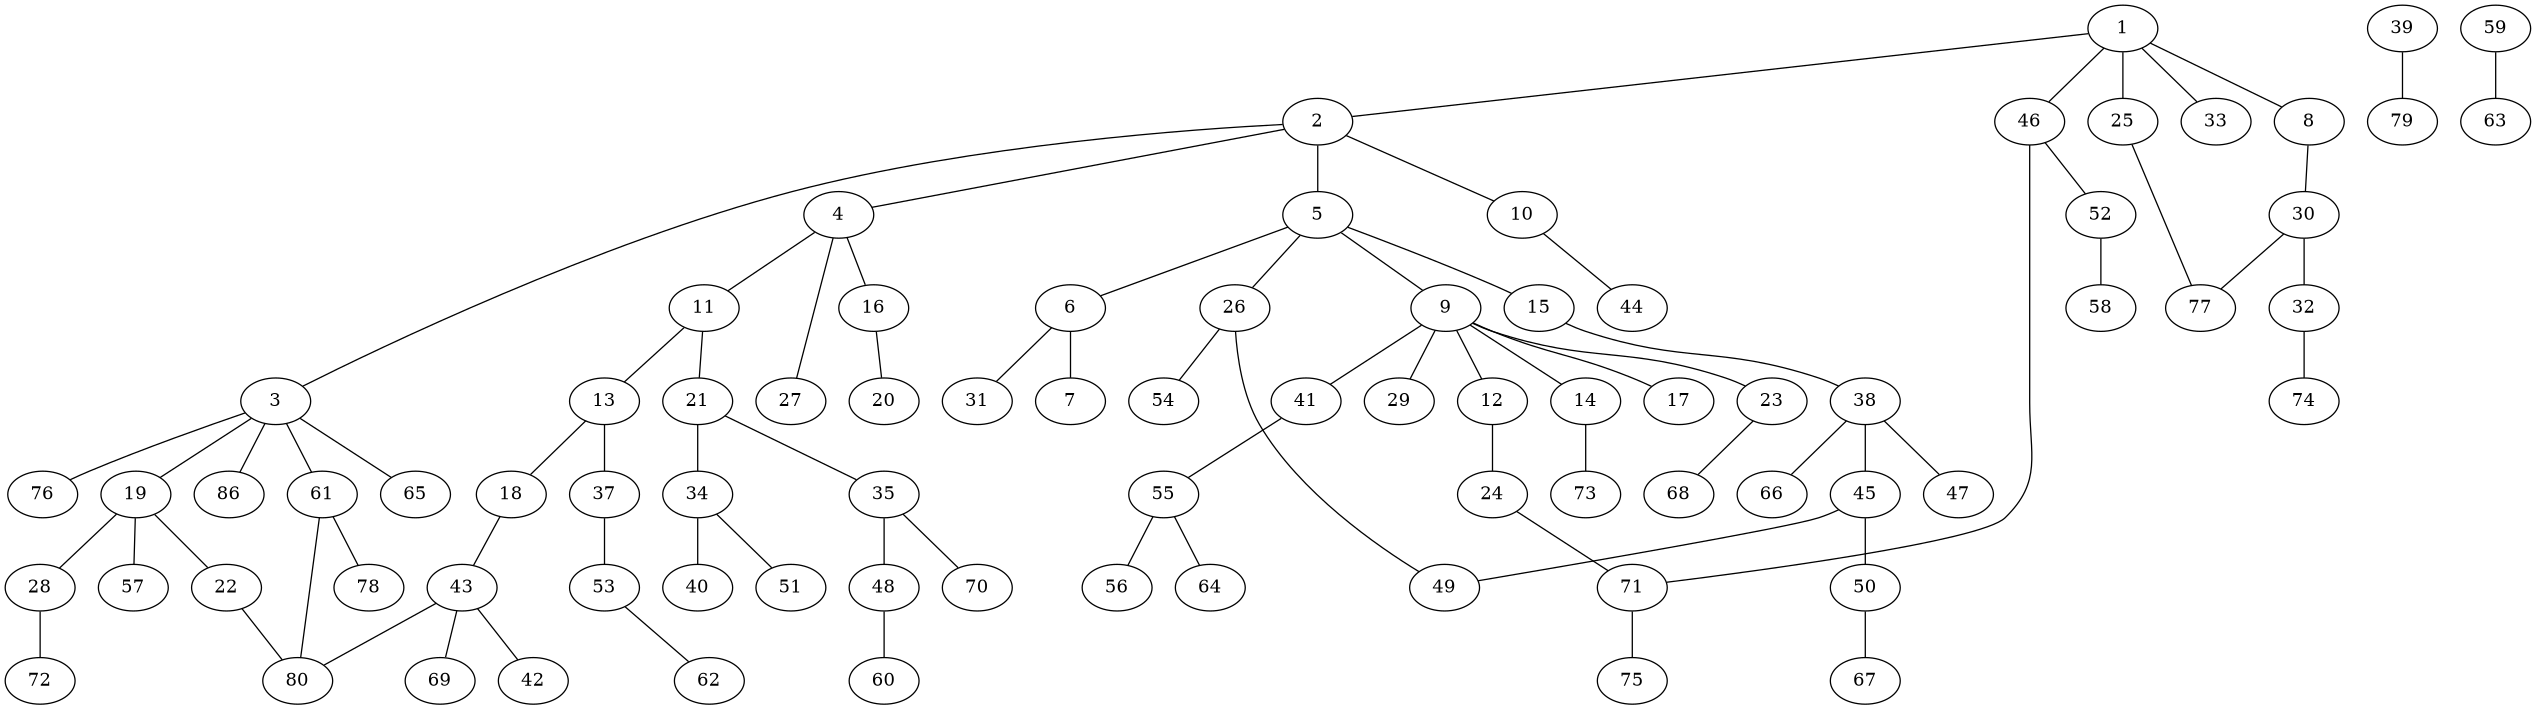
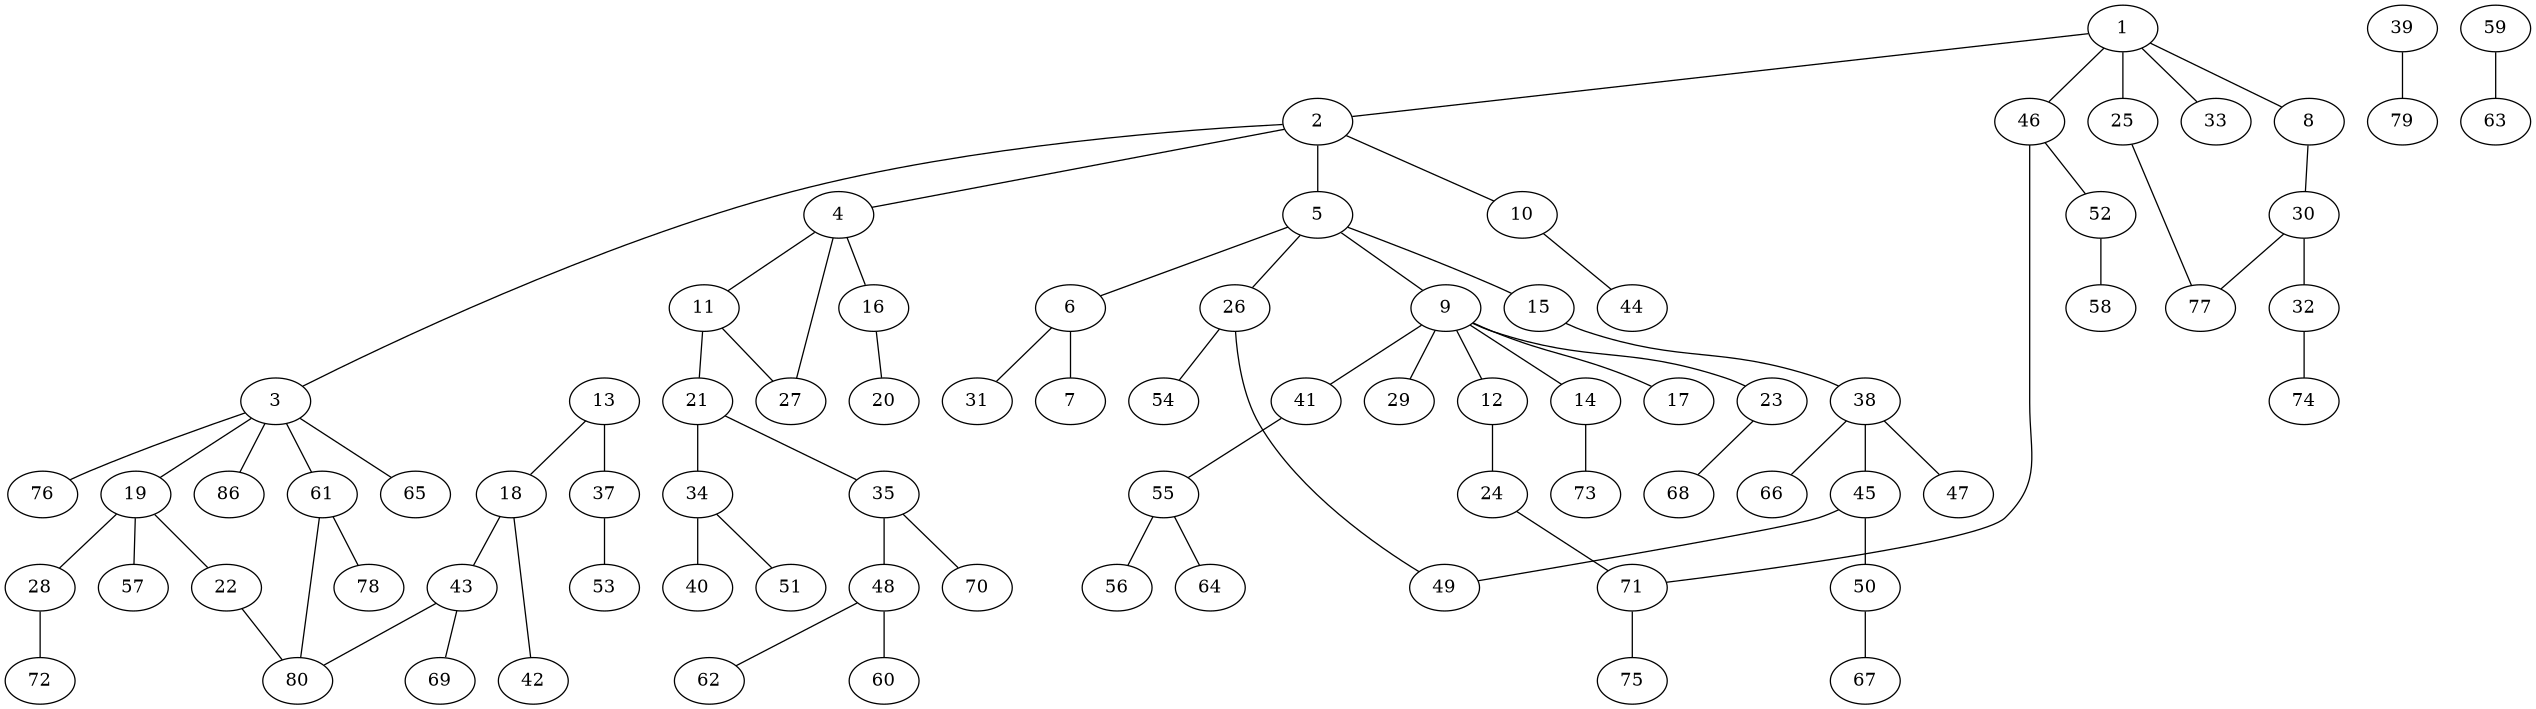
edge "11" -- "13": now "11" -- "27"
edge "43" -- "42": now "18" -- "42"
edge "53" -- "62": now "48" -- "62"
